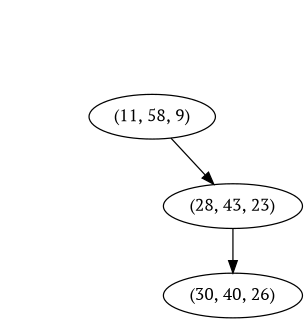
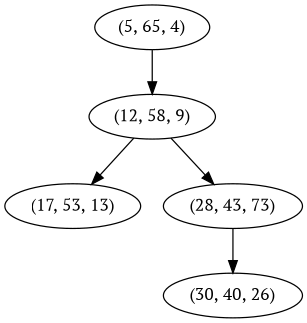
node "(5, 65, 4)": added
node "(11, 58, 9)": label "(11, 58, 9)" -> "(12, 58, 9)"
node "(17, 53, 13)": added
node "(28, 43, 23)": label "(28, 43, 23)" -> "(28, 43, 73)"
